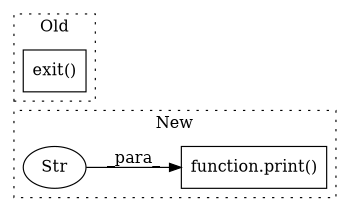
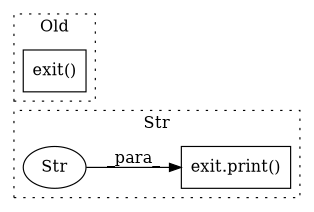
cluster "New": label "New" -> "Str"
node "function.print()": label "function.print()" -> "exit.print()"
